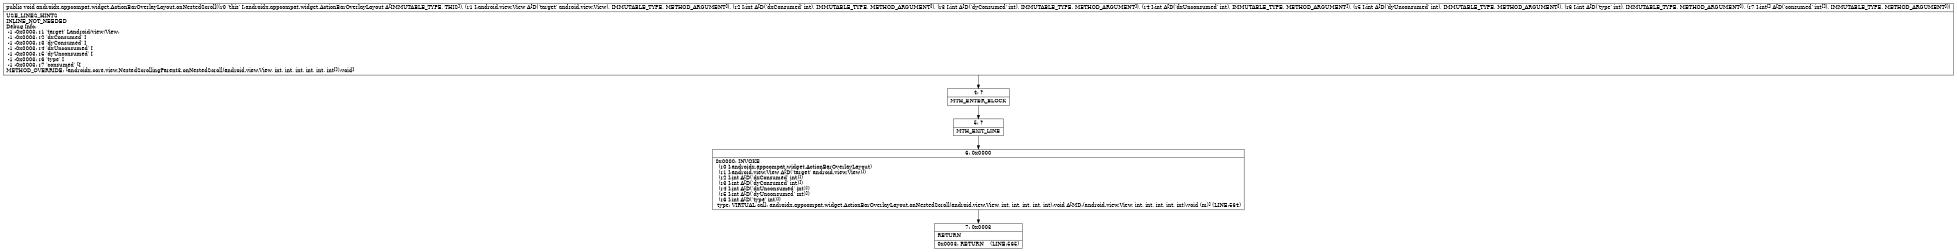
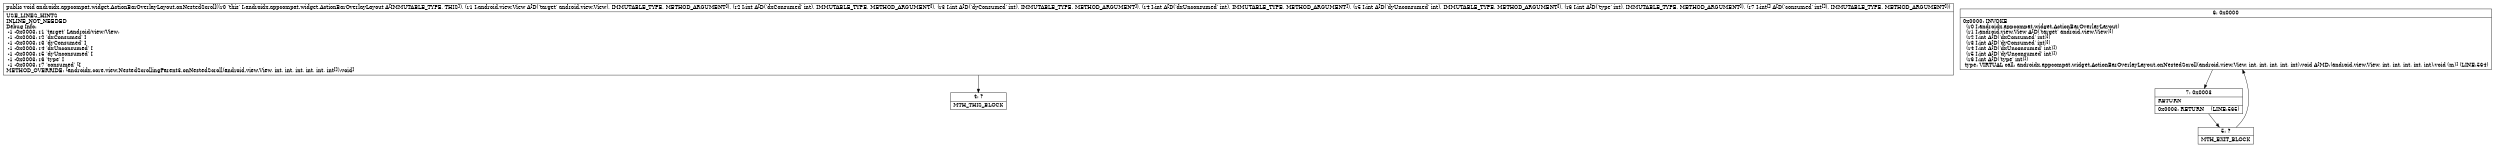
node "4: ?": text "MTH_ENTER_BLOCK" -> "MTH_THIS_BLOCK"
edge "4: ?" -> "5: ?": now "7: 0x0003" -> "5: ?"
node "5: ?": text "MTH_EXIT_LINE" -> "MTH_EXIT_BLOCK"
